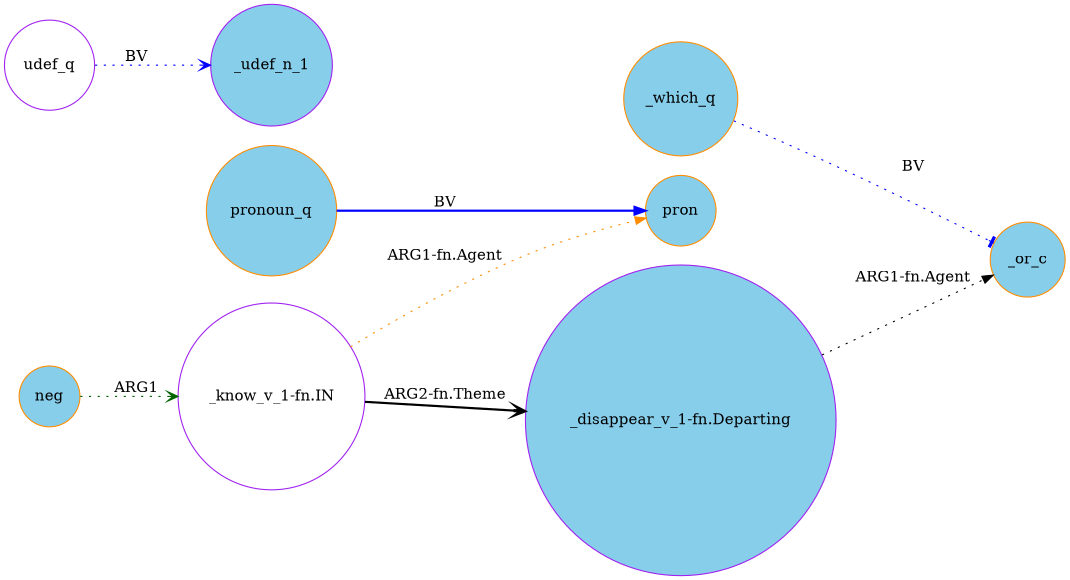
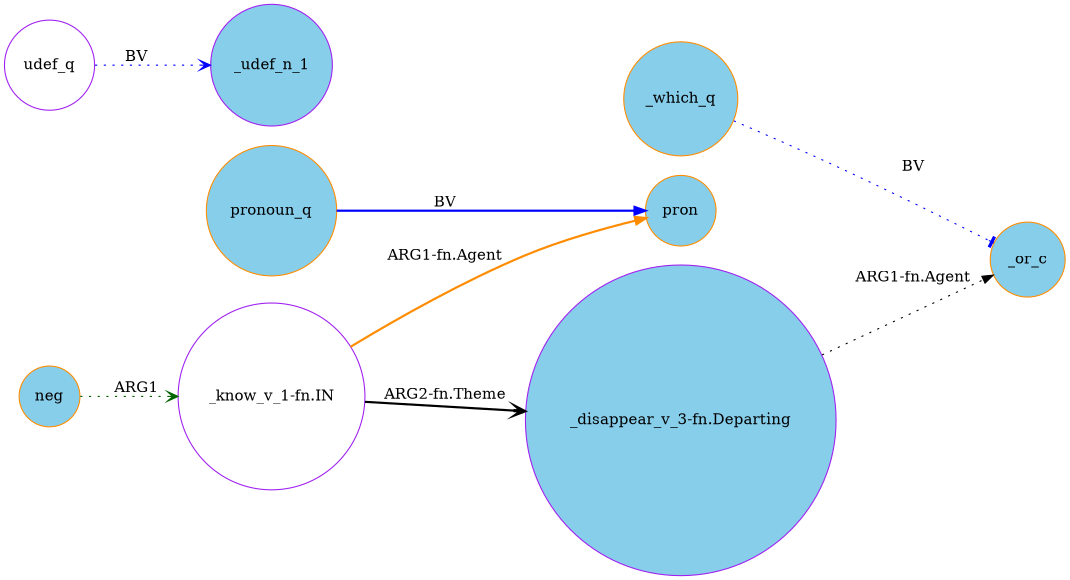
edge "_know_v_1-fn.IN" -> "pron": style dotted -> bold
node "_disappear_v_1-fn.Departing": label "_disappear_v_1-fn.Departing" -> "_disappear_v_3-fn.Departing"
